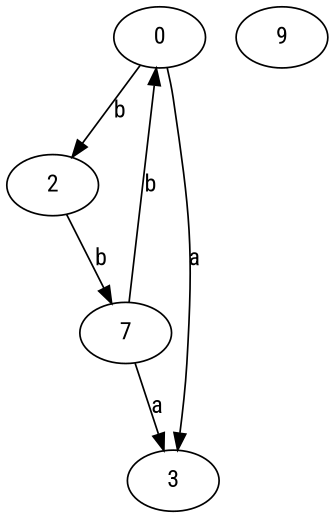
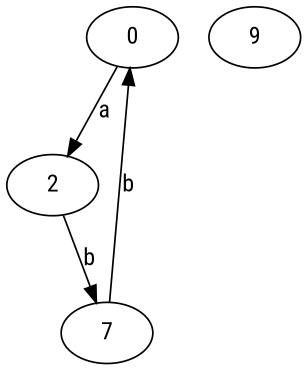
edge "0" -> "2": label "b" -> "a"
node "3": removed
